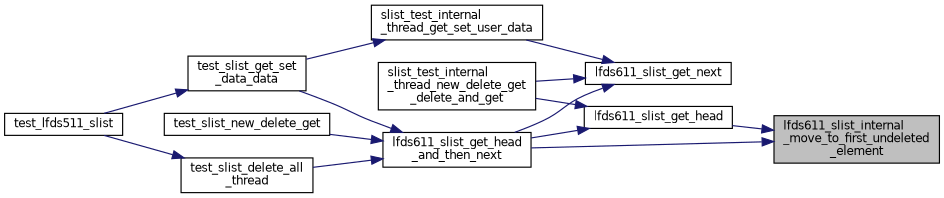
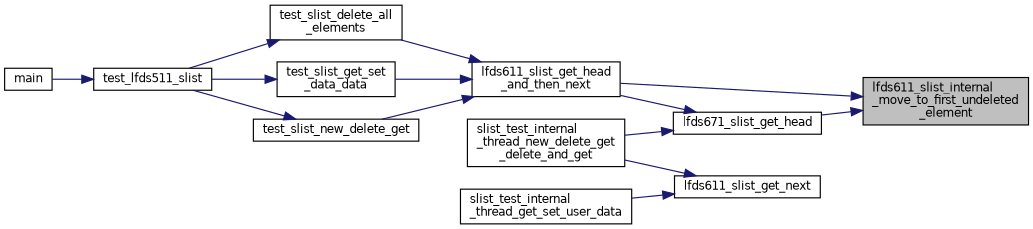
edge "test_slist_get_set _data_data" -> "slist_test_internal _thread_get_set_user_data": removed
node "main": added
edge "test_lfds511_slist" -> "test_slist_new_delete_get": added
edge "lfds611_slist_get_head _and_then_next" -> "lfds611_slist_get_next": removed
node "lfds611_slist_get_head": label "lfds611_slist_get_head" -> "lfds671_slist_get_head"
node "test_slist_delete_all _thread": label "test_slist_delete_all _thread" -> "test_slist_delete_all _elements"
